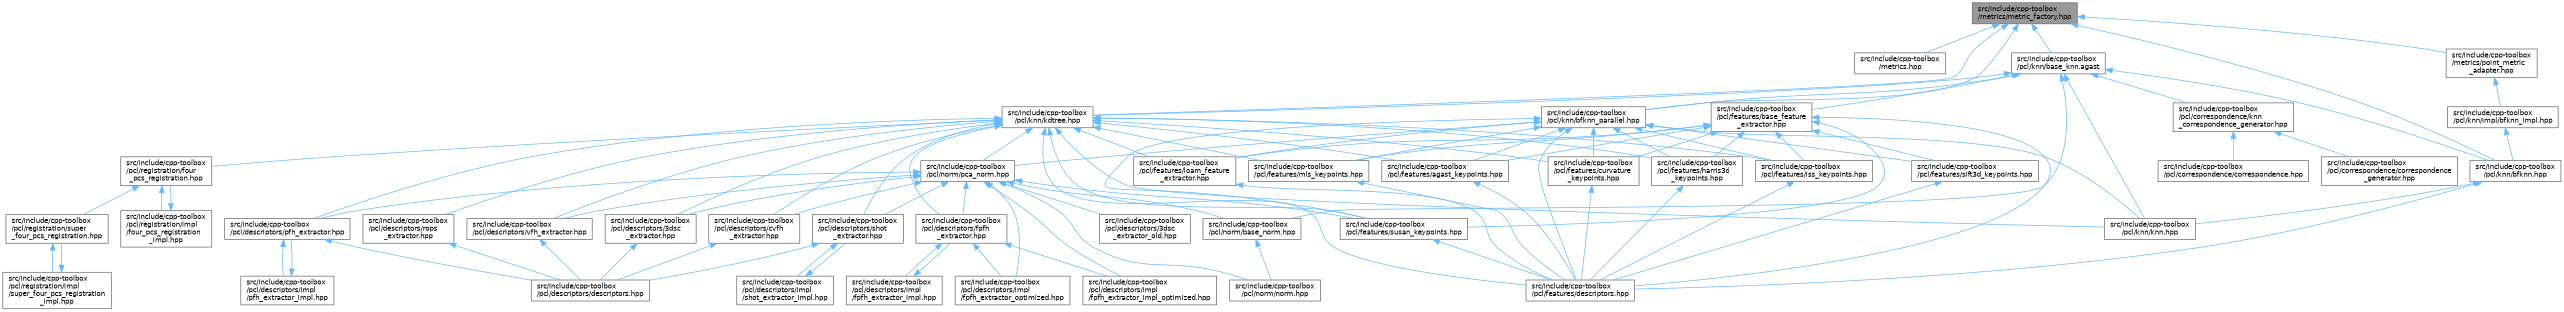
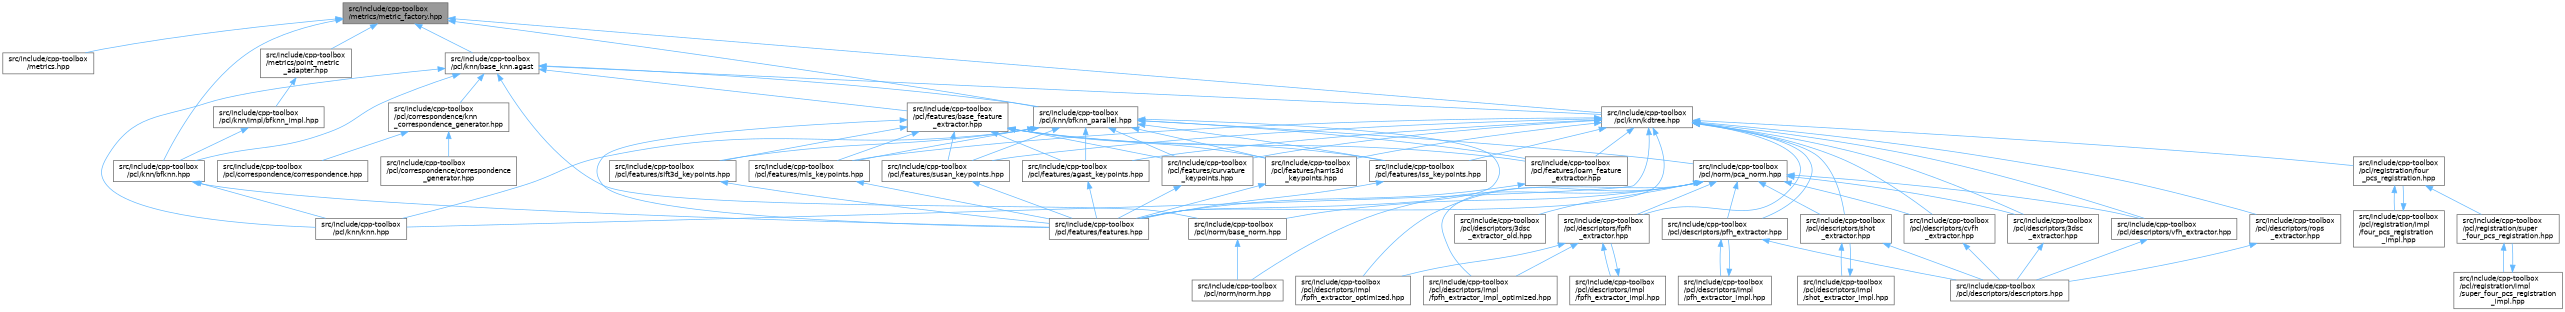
edge "src/include/cpp-toolbox /pcl/norm/pca_norm.hpp" -> "src/include/cpp-toolbox /pcl/knn/kdtree.hpp": removed
edge "src/include/cpp-toolbox /pcl/features/susan_keypoints.hpp" -> "src/include/cpp-toolbox /pcl/norm/pca_norm.hpp": removed
node "src/include/cpp-toolbox /pcl/features/descriptors.hpp": label "src/include/cpp-toolbox /pcl/features/descriptors.hpp" -> "src/include/cpp-toolbox /pcl/features/features.hpp"
